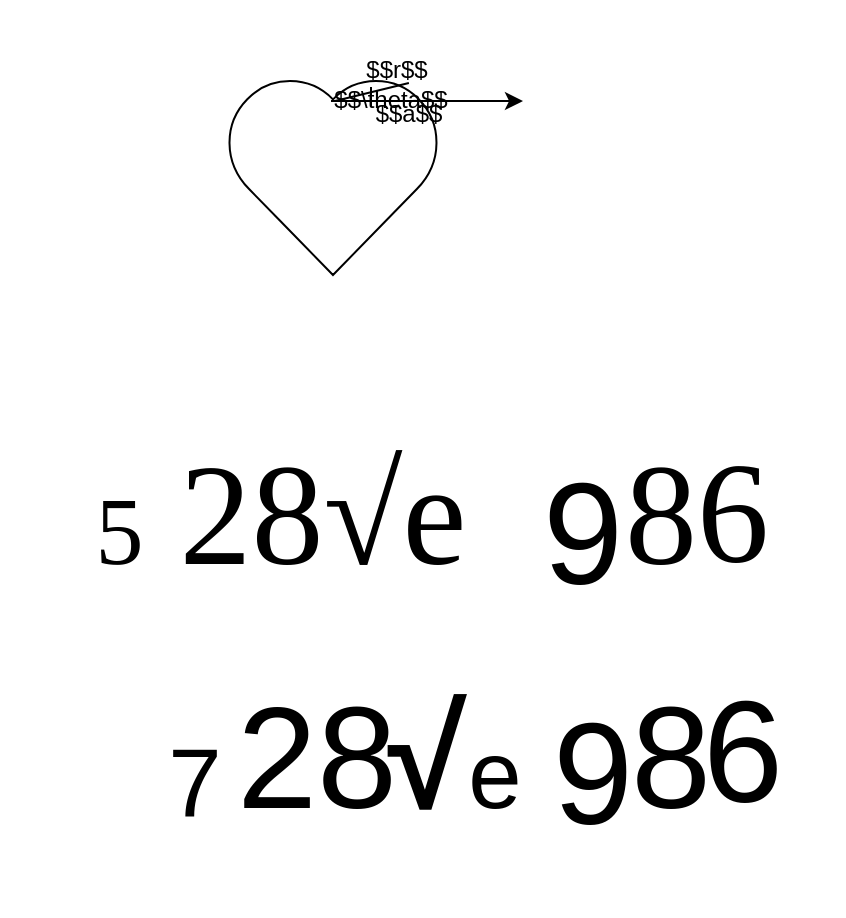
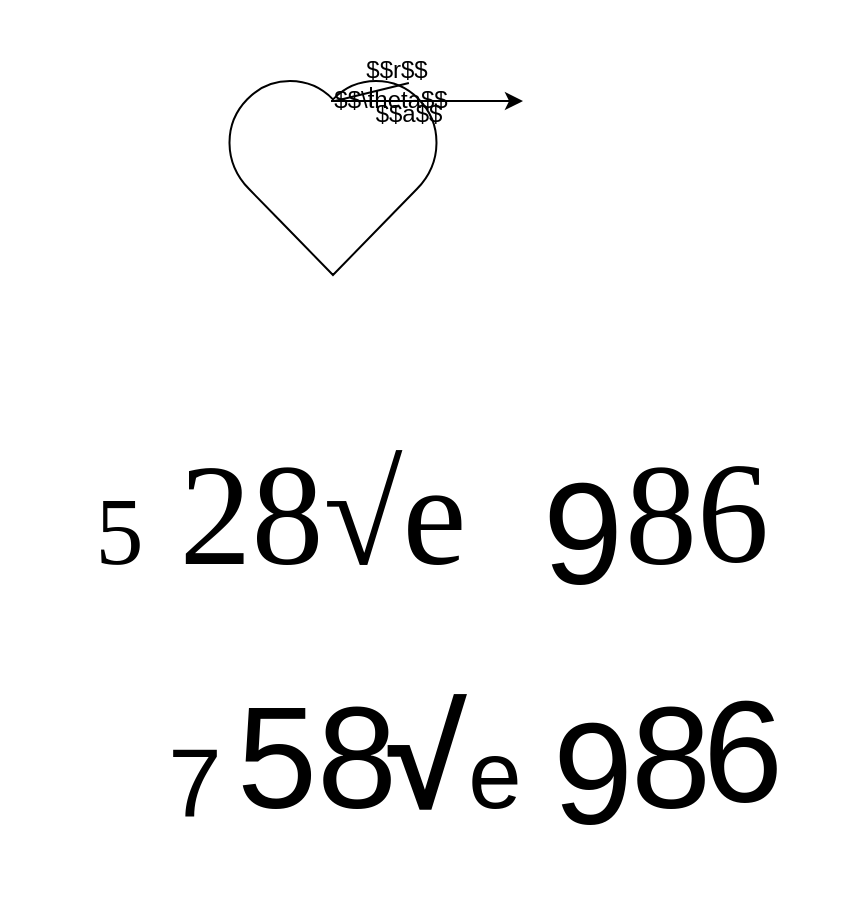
node "2": label "2" -> "5"
